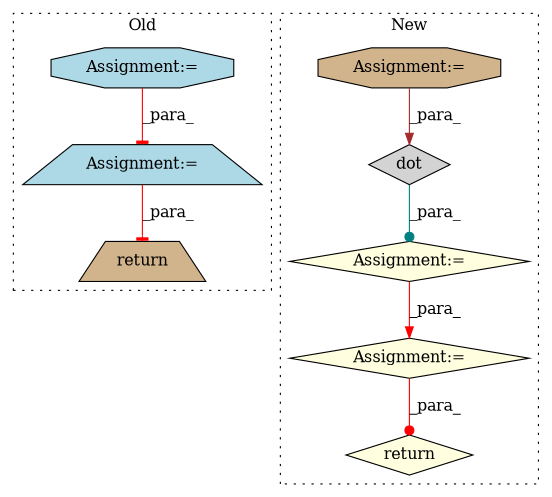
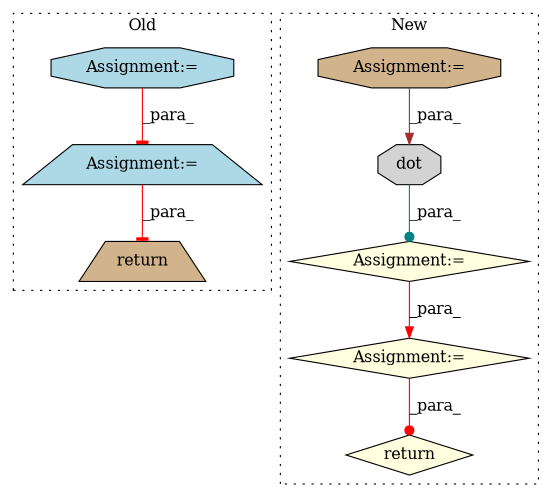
node "dot": shape diamond -> octagon
